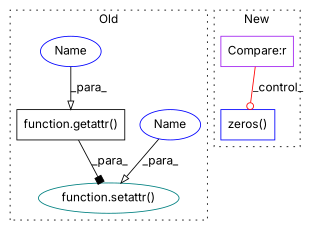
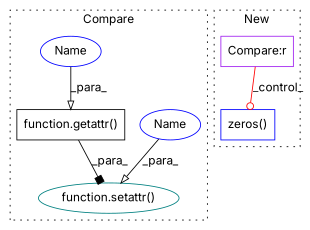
cluster "Old": label "Old" -> "Compare"
